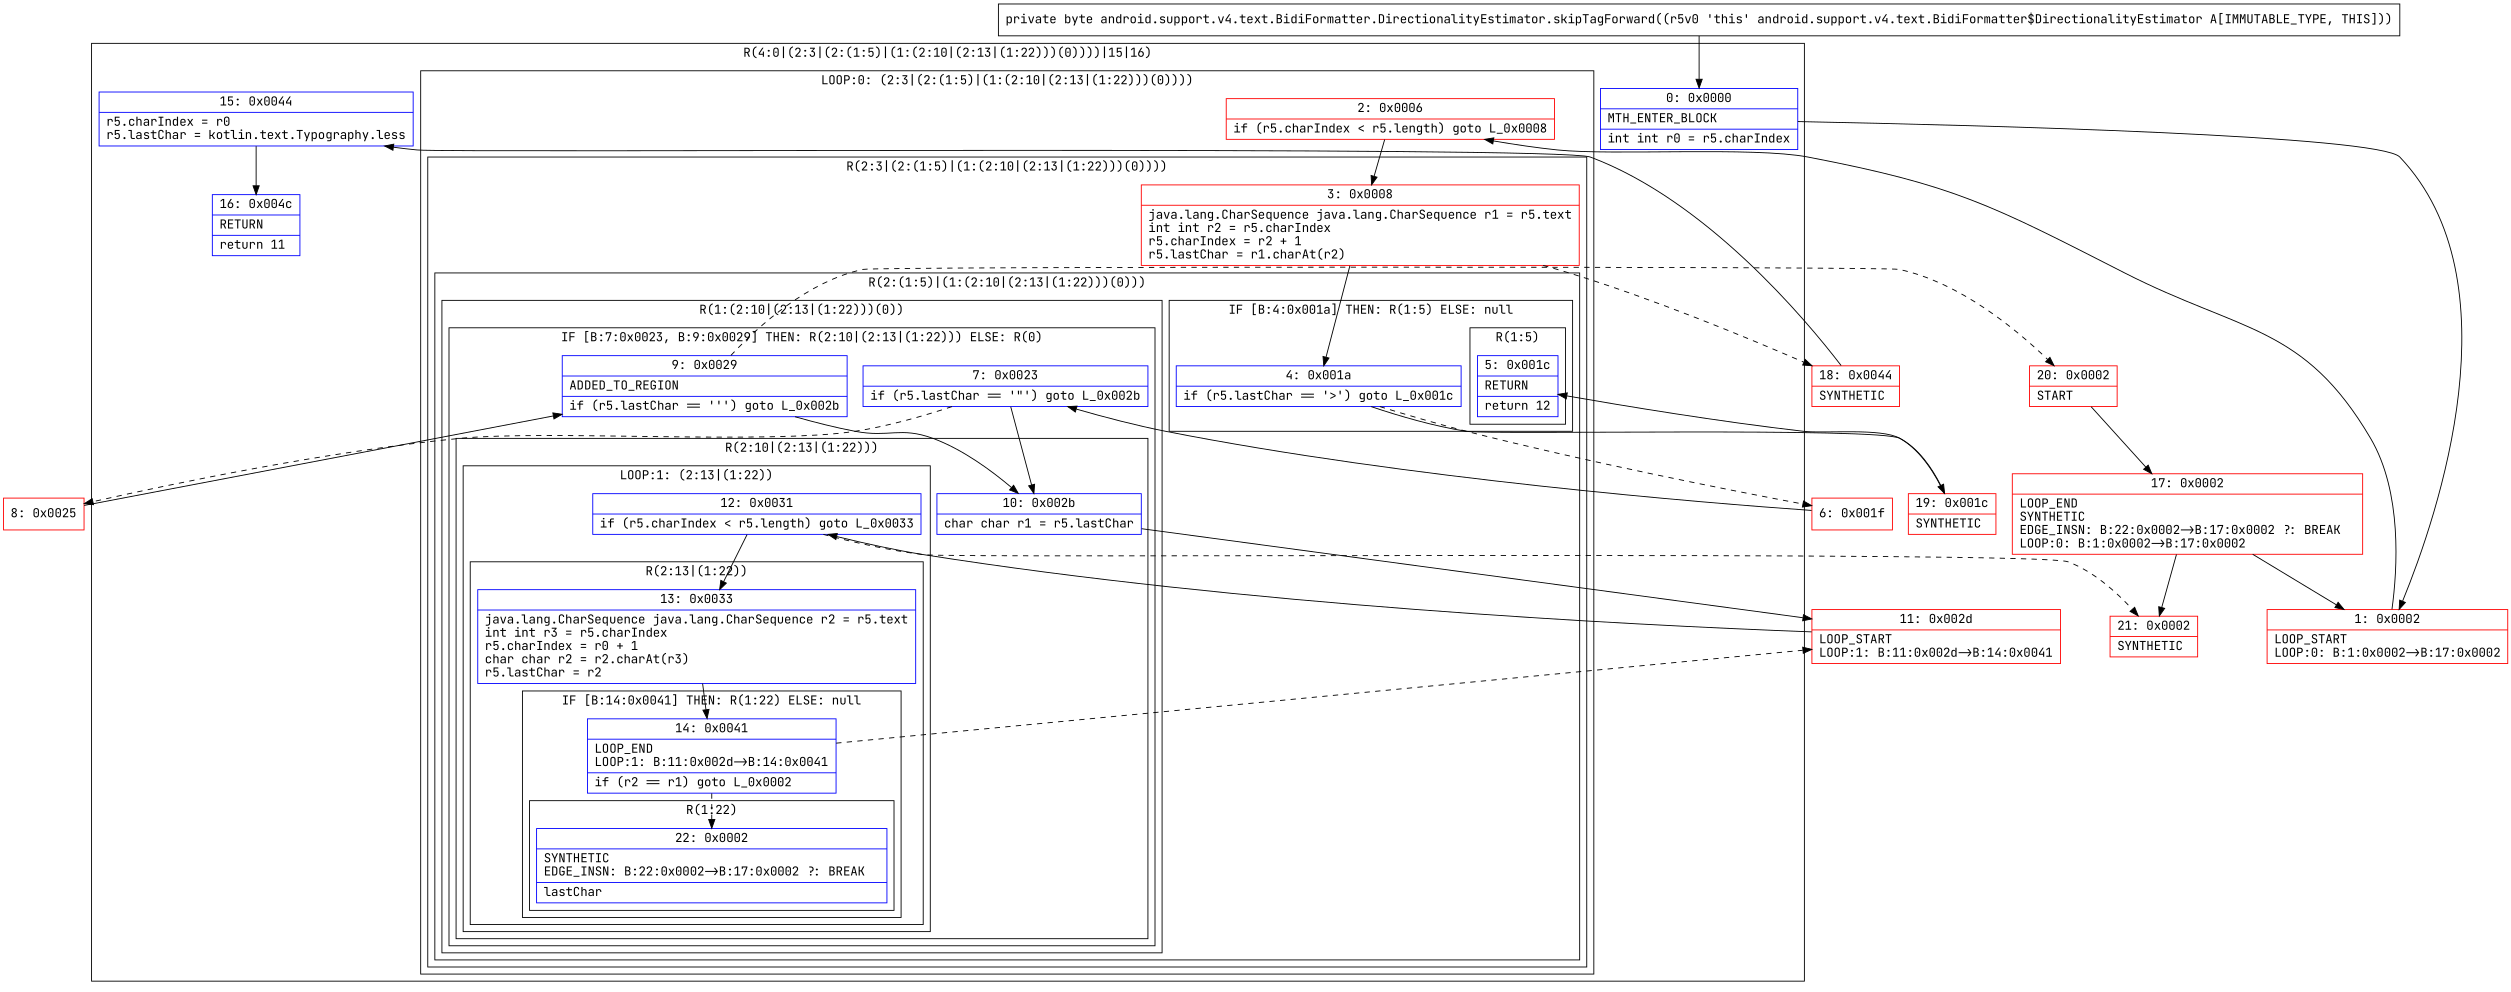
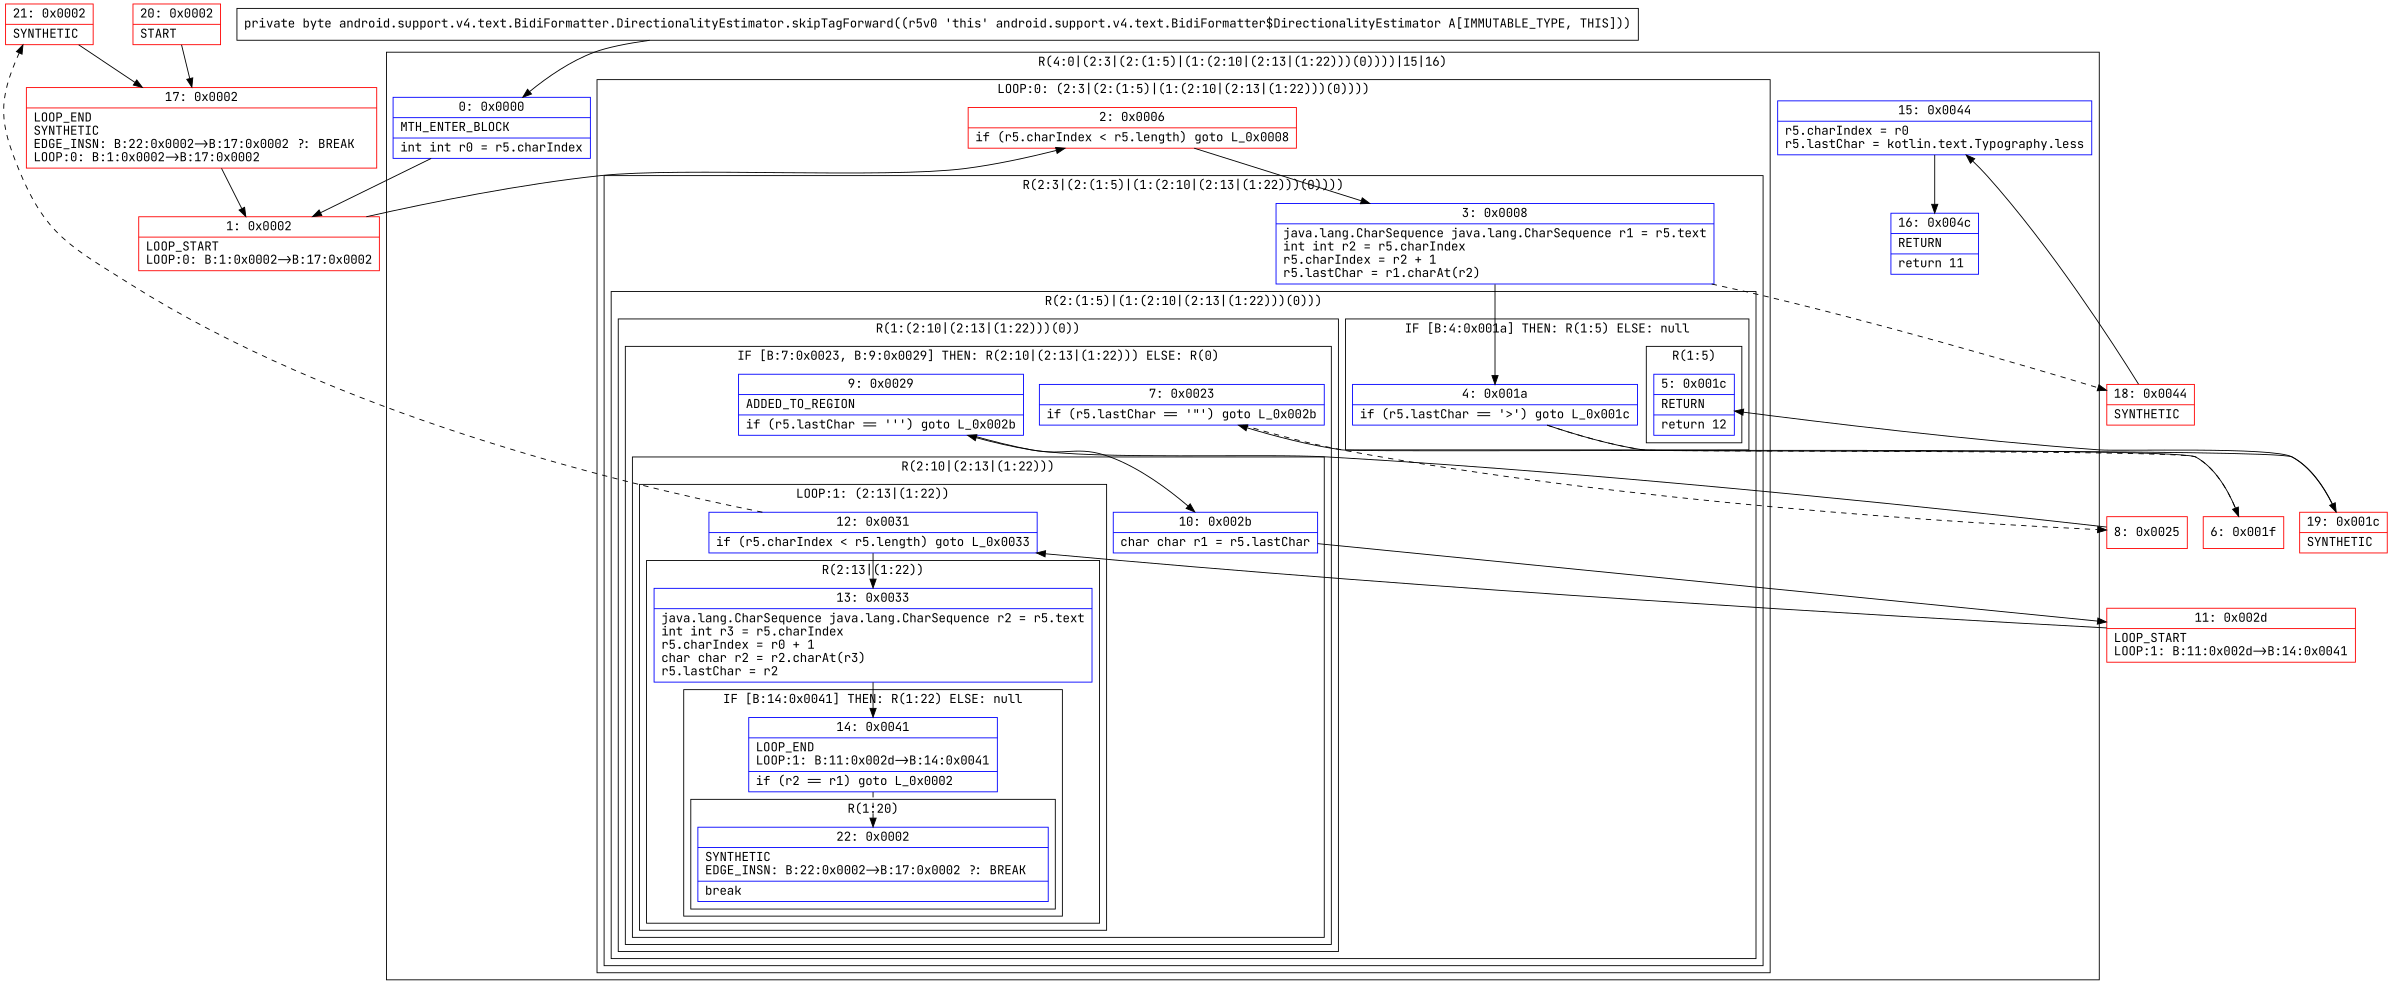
node "3: 0x0008": color red -> blue
edge "9: 0x0029" -> "20: 0x0002": removed
edge "7: 0x0023" -> "10: 0x002b": removed
edge "17: 0x0002" -> "21: 0x0002": reversed
edge "14: 0x0041" -> "11: 0x002d": removed
cluster "R(1:22)": label "R(1:22)" -> "R(1:20)"
node "22: 0x0002": text "lastChar" -> "break"
